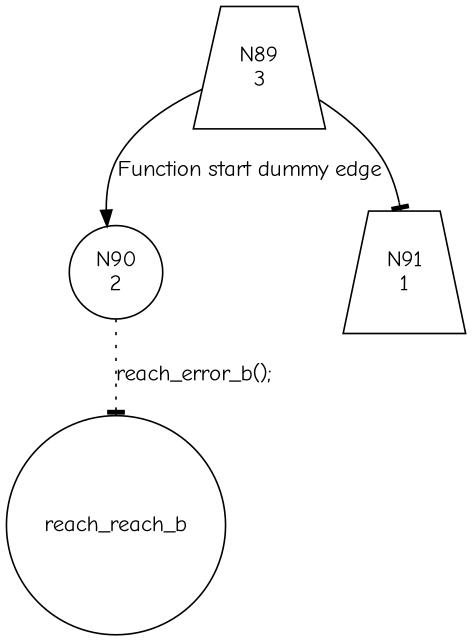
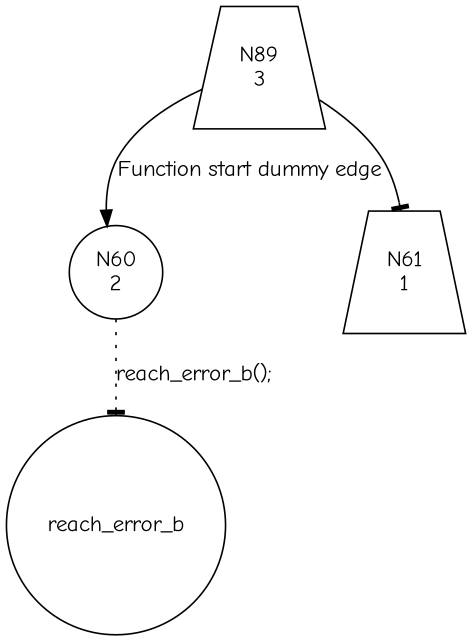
node "N90 2": label "N90 2" -> "N60 2"
node "N91 1": label "N91 1" -> "N61 1"
node "reach_reach_b": label "reach_reach_b" -> "reach_error_b"
